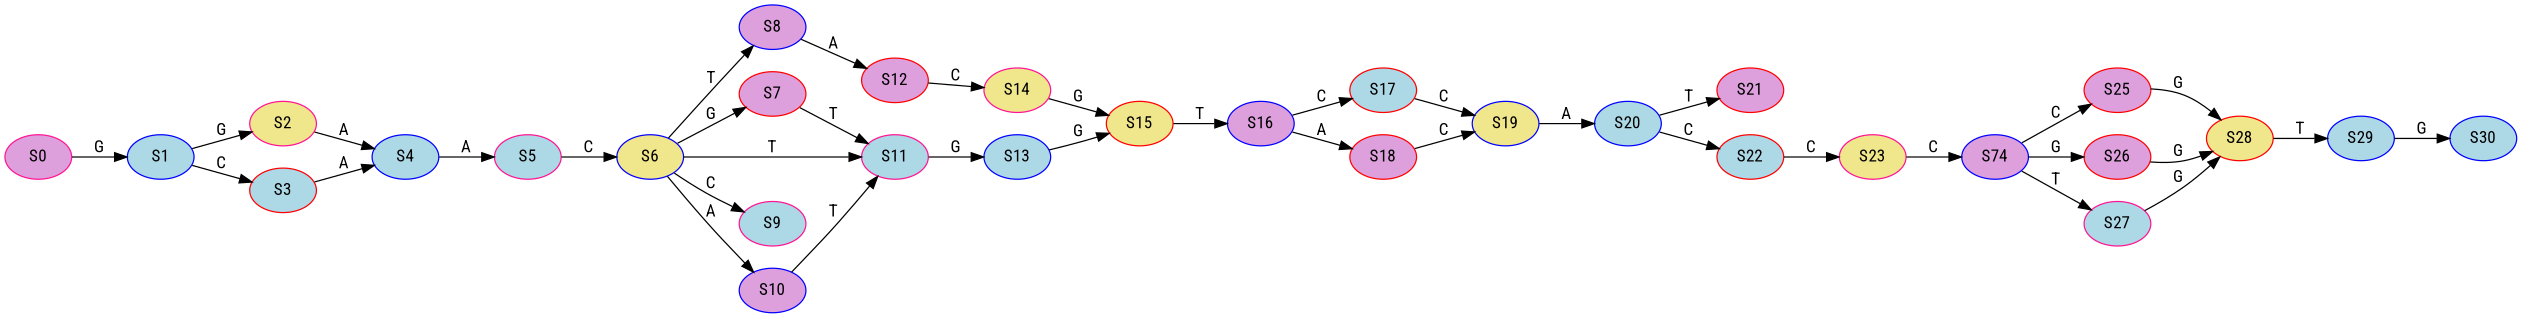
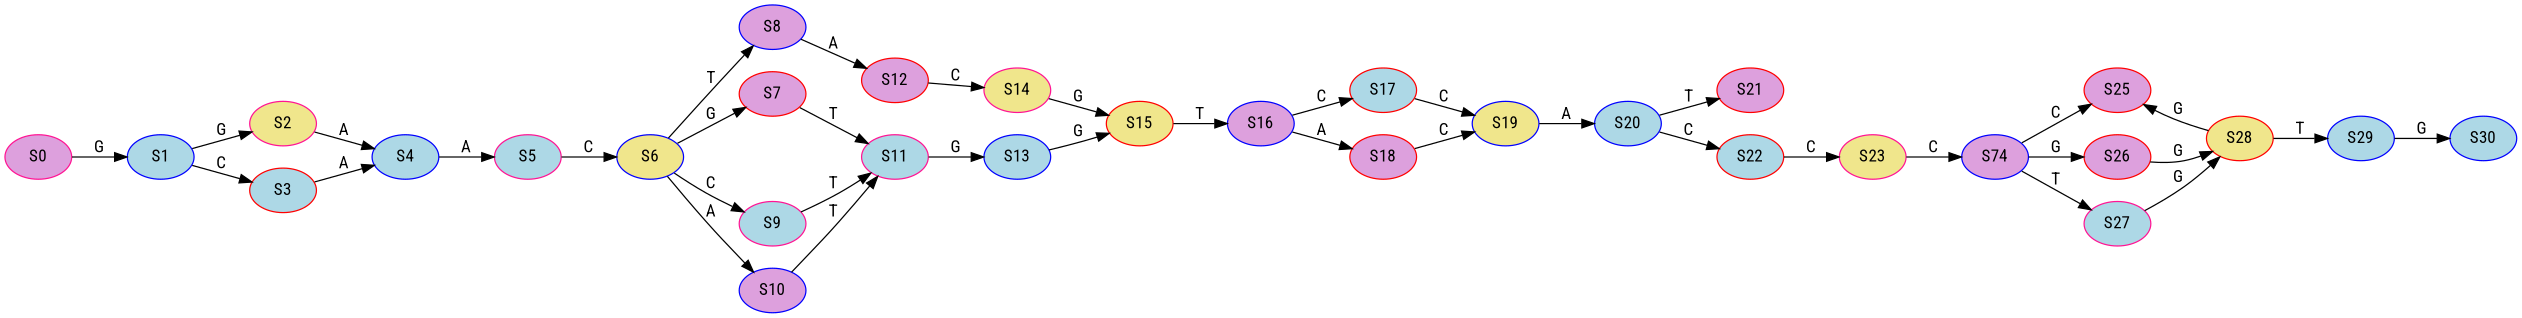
edge "S25" -> "S28": reversed
edge "S6" -> "S11": now "S9" -> "S11"
